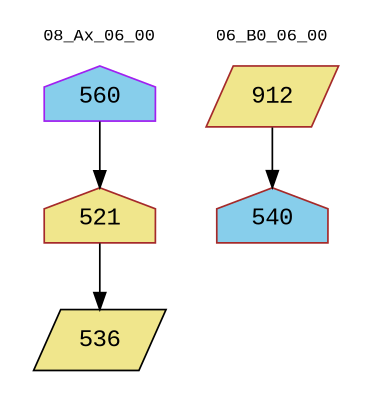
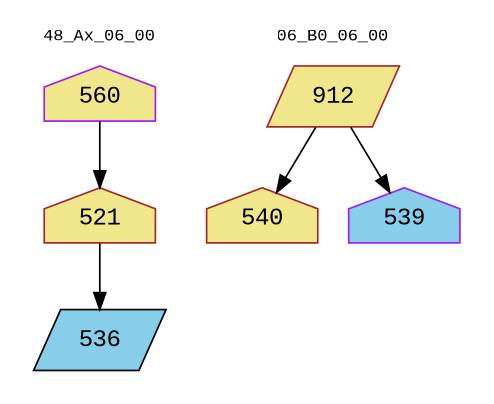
cluster "08_Ax_06_00": label "08_Ax_06_00" -> "48_Ax_06_00"
node "560": fillcolor skyblue -> khaki
node "540": fillcolor skyblue -> khaki
node "539": added
node "536": fillcolor khaki -> skyblue
